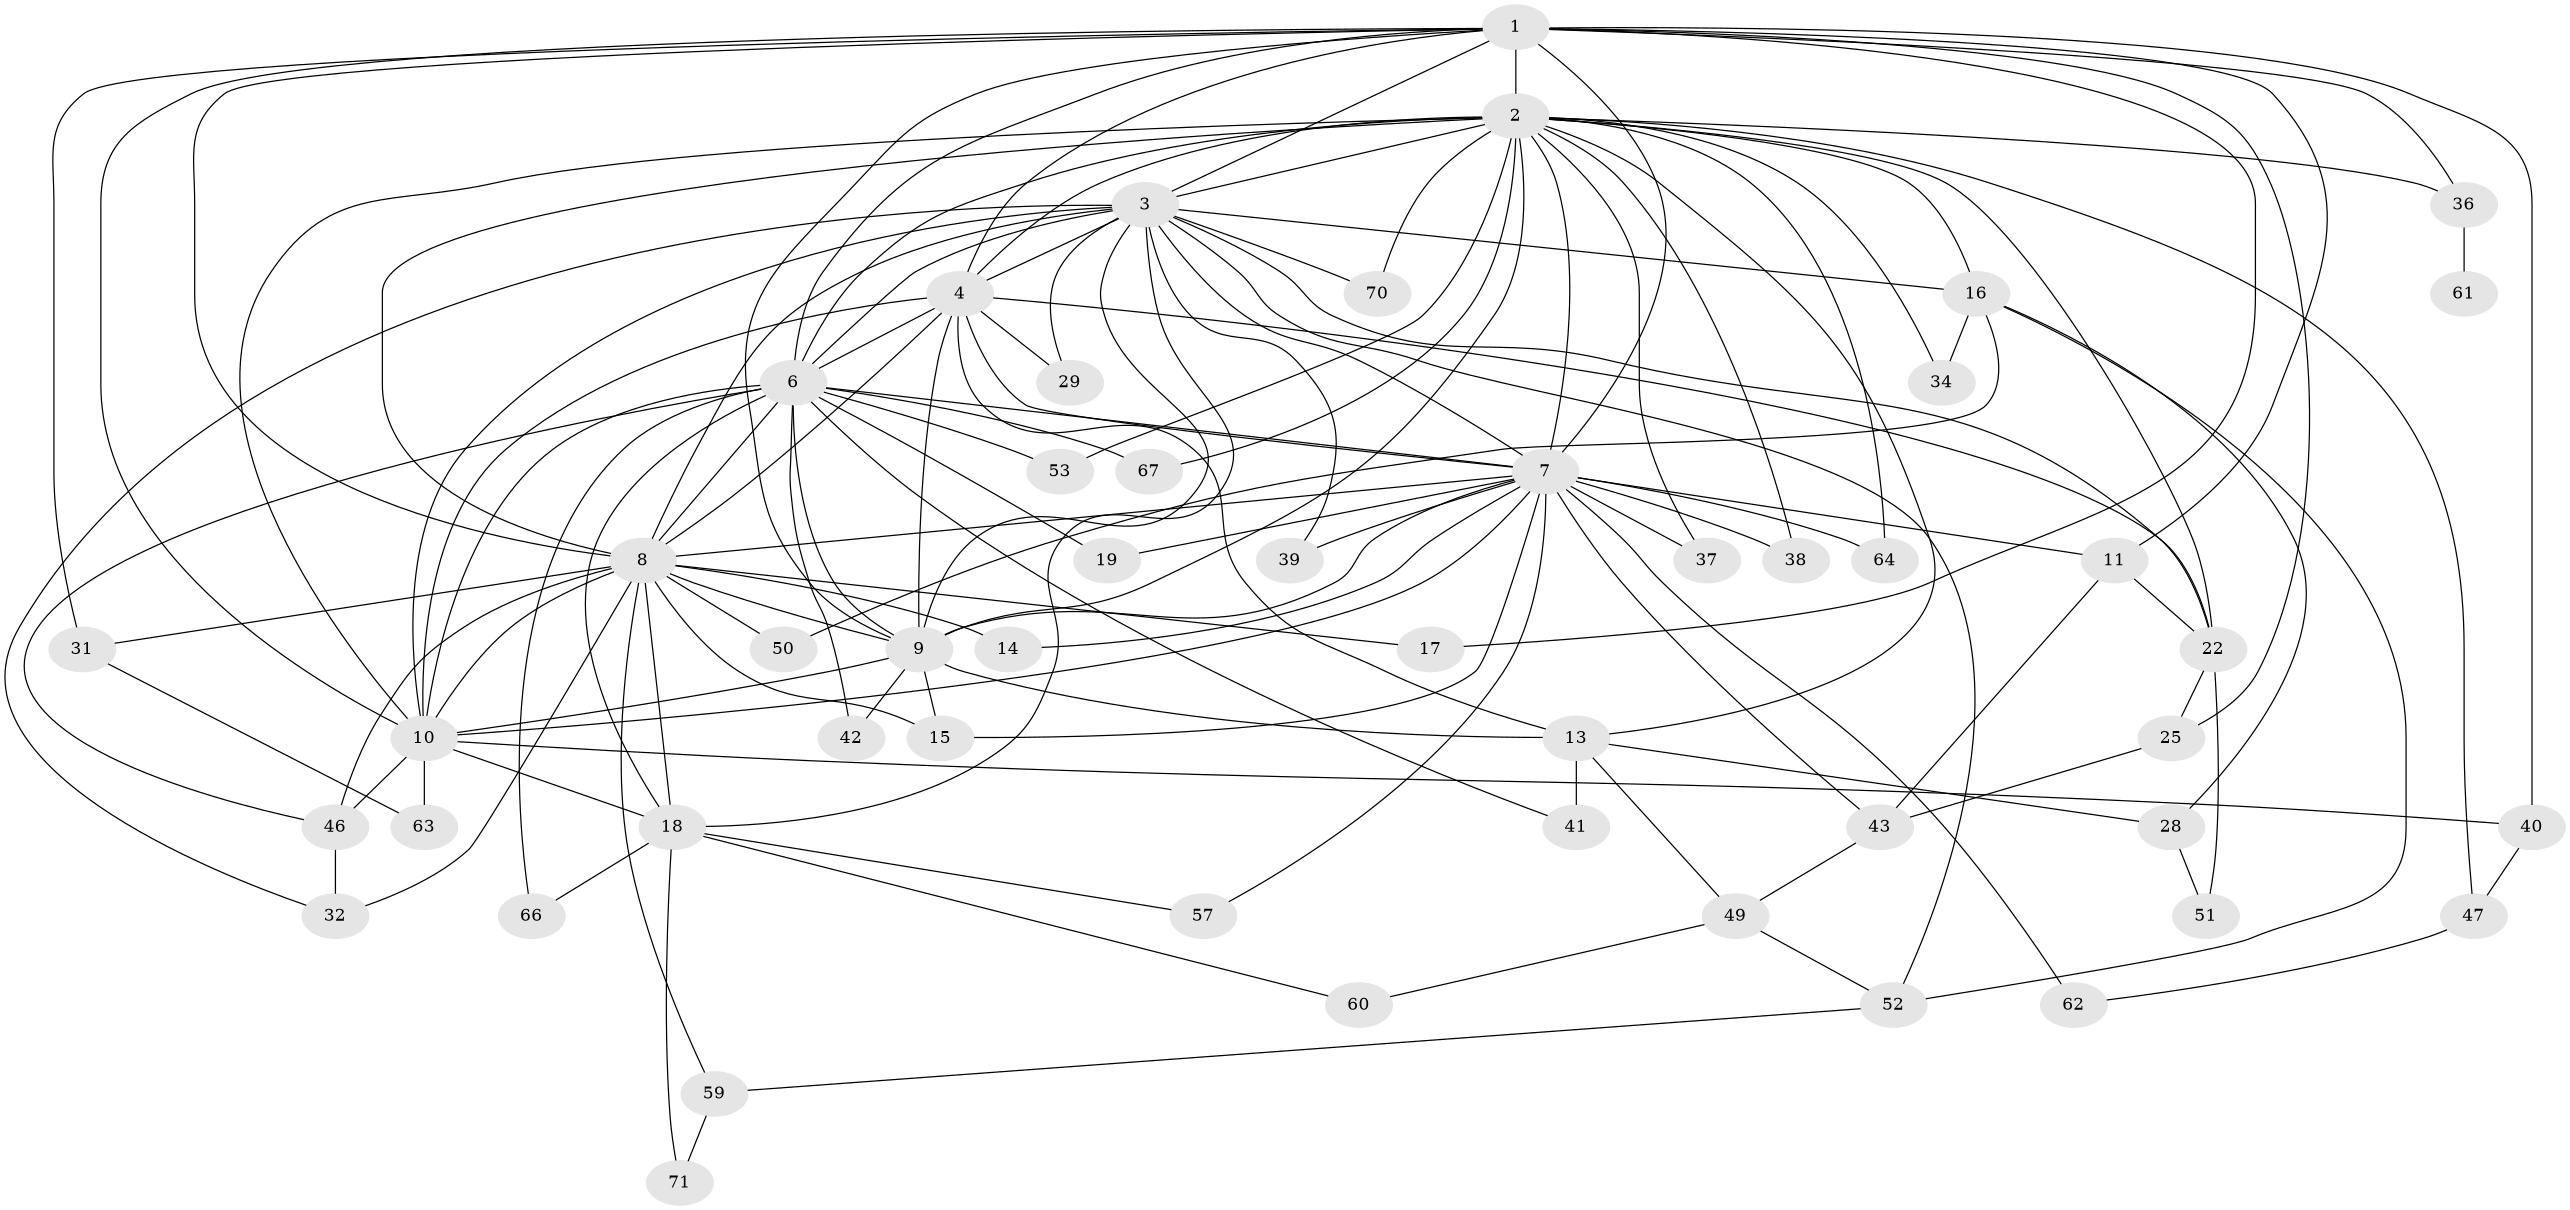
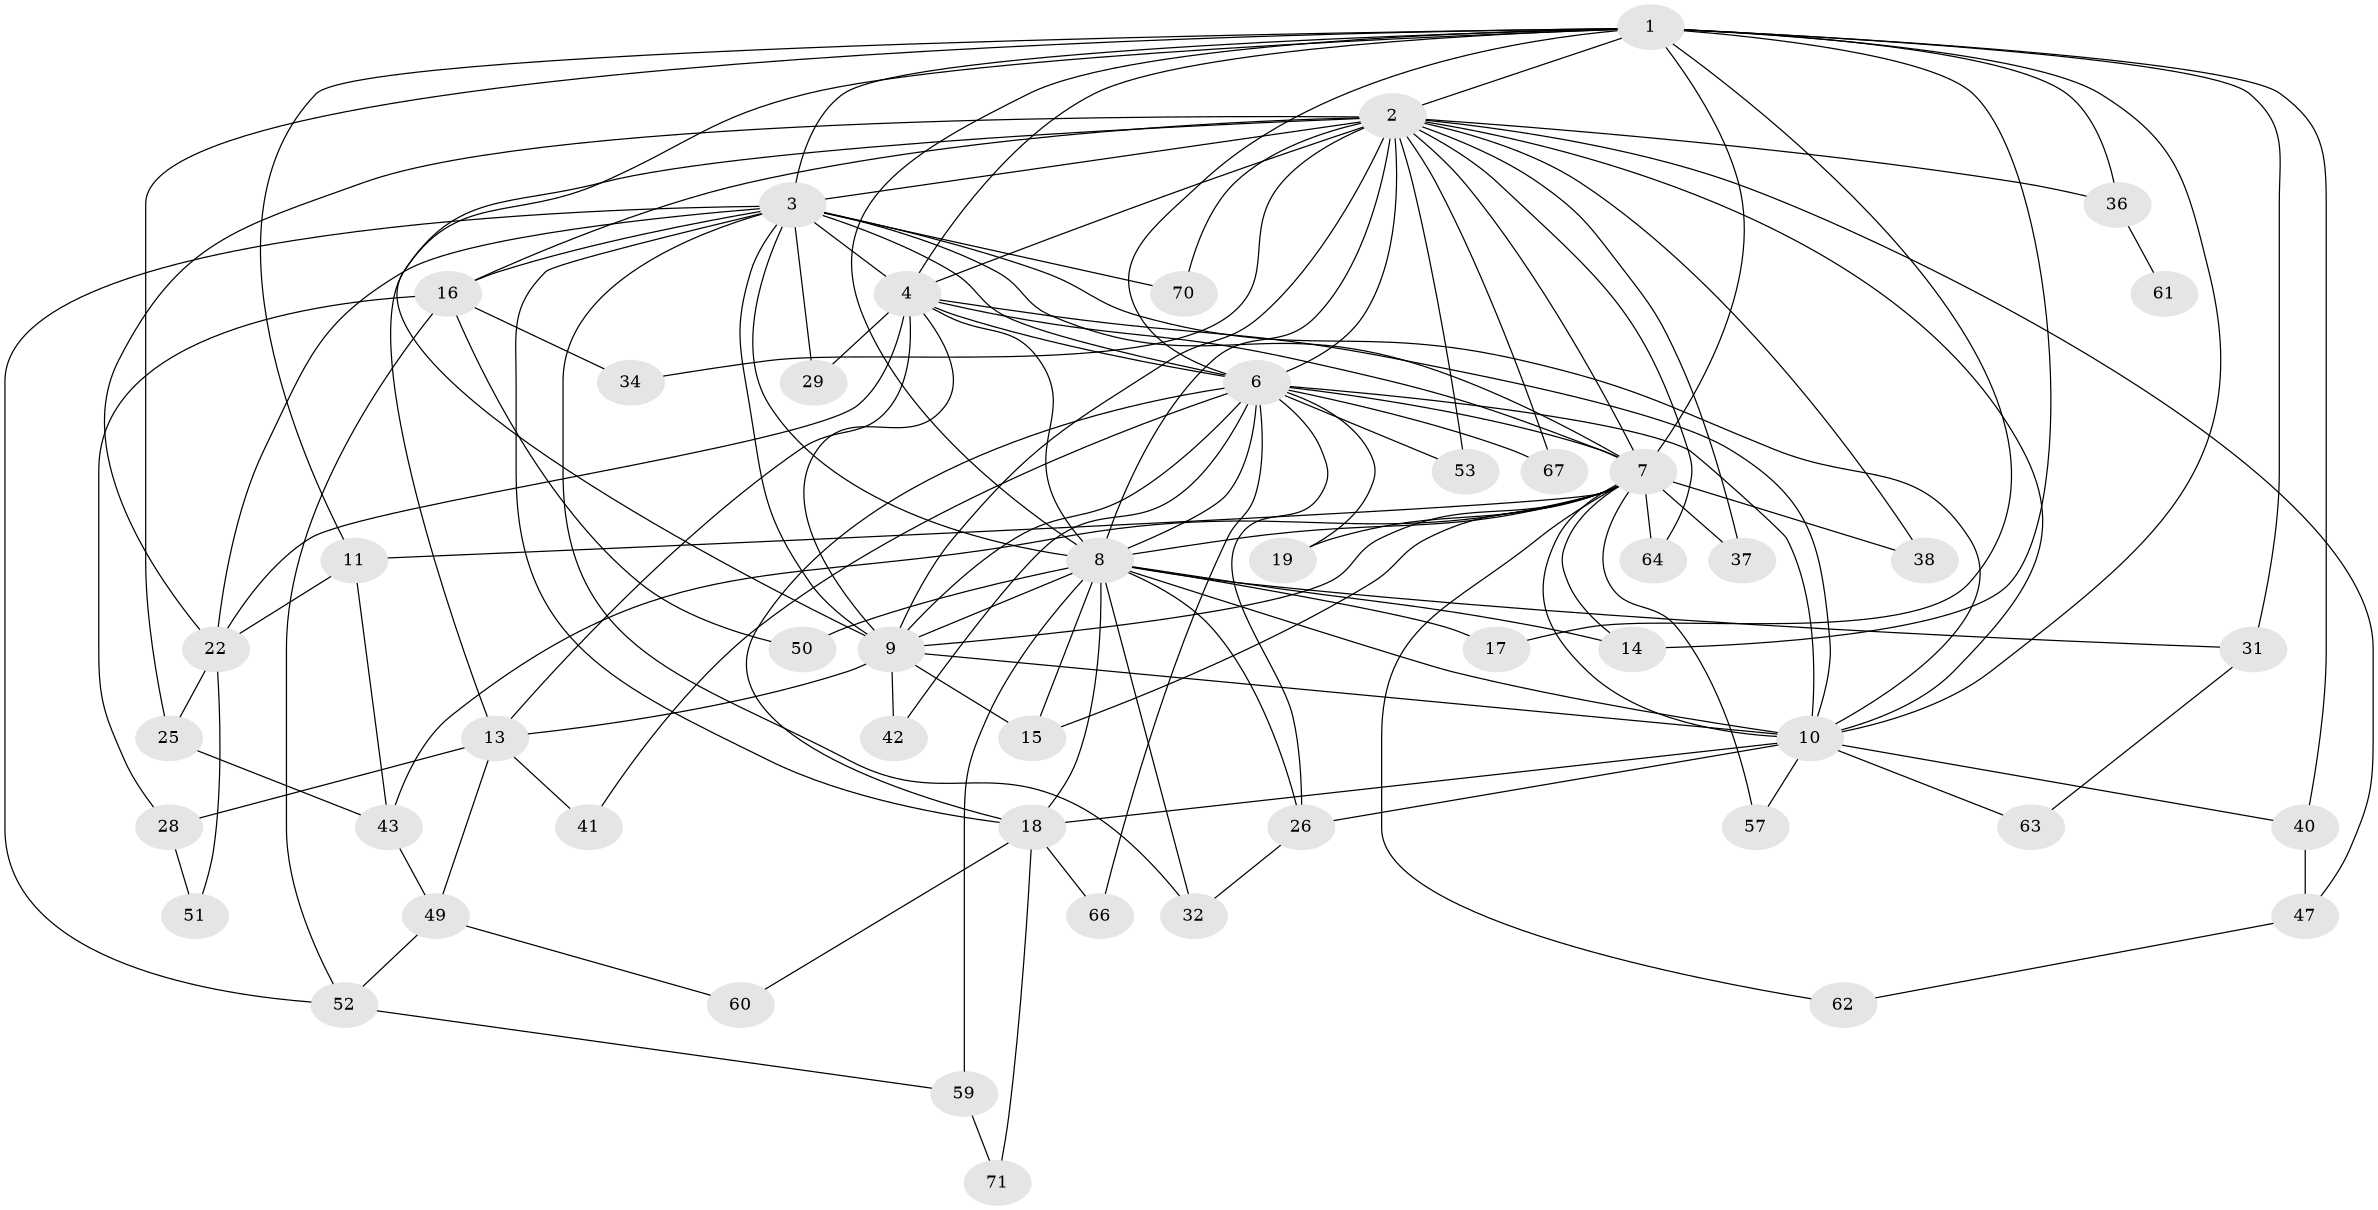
edge "1" -- "14": added
node "39": removed
node "46": label "46" -> "26"
edge "18" -- "57": now "10" -- "57"
